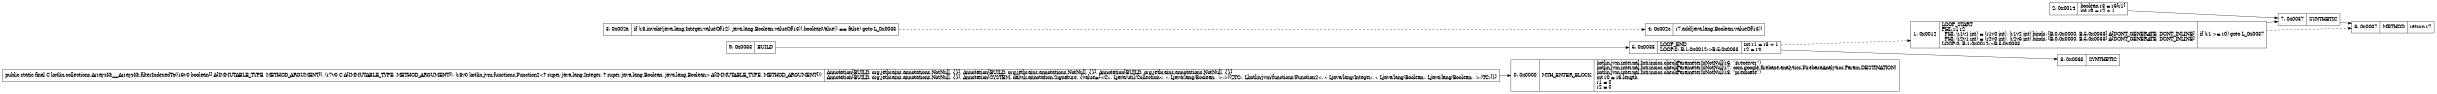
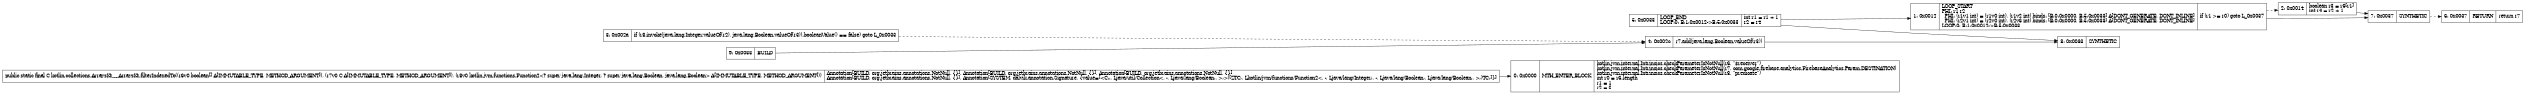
node "2: 0x0014": text "int r9 = r2 + 1" -> "int r4 = r2 + 1"
edge "7: 0x0037" -> "6: 0x0037": style solid -> dashed
node "6: 0x0037": text "METHOD" -> "RETURN"
edge "1: 0x0012" -> "6: 0x0037": now "1: 0x0012" -> "2: 0x0014"
edge "4: 0x002c" -> "8: 0x0033": added
edge "5: 0x0033" -> "1: 0x0012": style dashed -> solid
node "5: 0x0033": text "int r1 = r3 + 1" -> "int r1 = r1 + 1"
edge "9: 0x0033" -> "5: 0x0033": now "9: 0x0033" -> "4: 0x002c"
node "0: 0x0000": text "r1 = 0" -> "r1 = 1"
